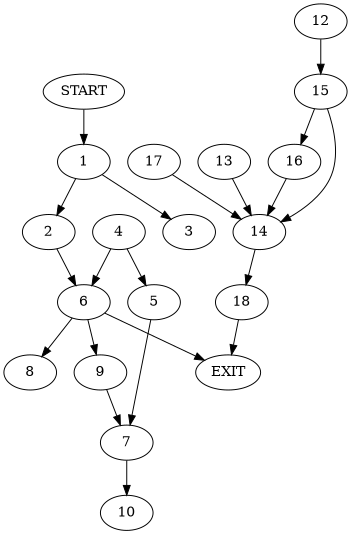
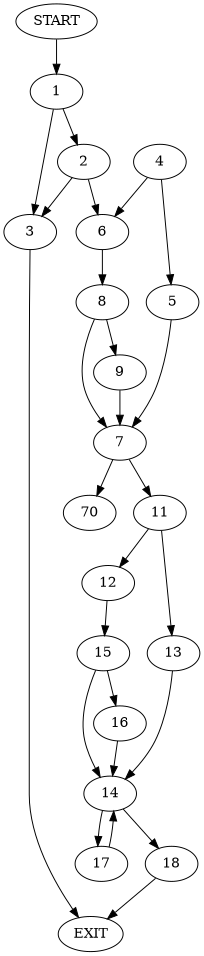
edge "2" -> "3": added
edge "6" -> "9": now "8" -> "9"
edge "6" -> "EXIT": now "3" -> "EXIT"
edge "8" -> "7": added
node "10": label "10" -> "70"
node "11": added
edge "14" -> "17": added
